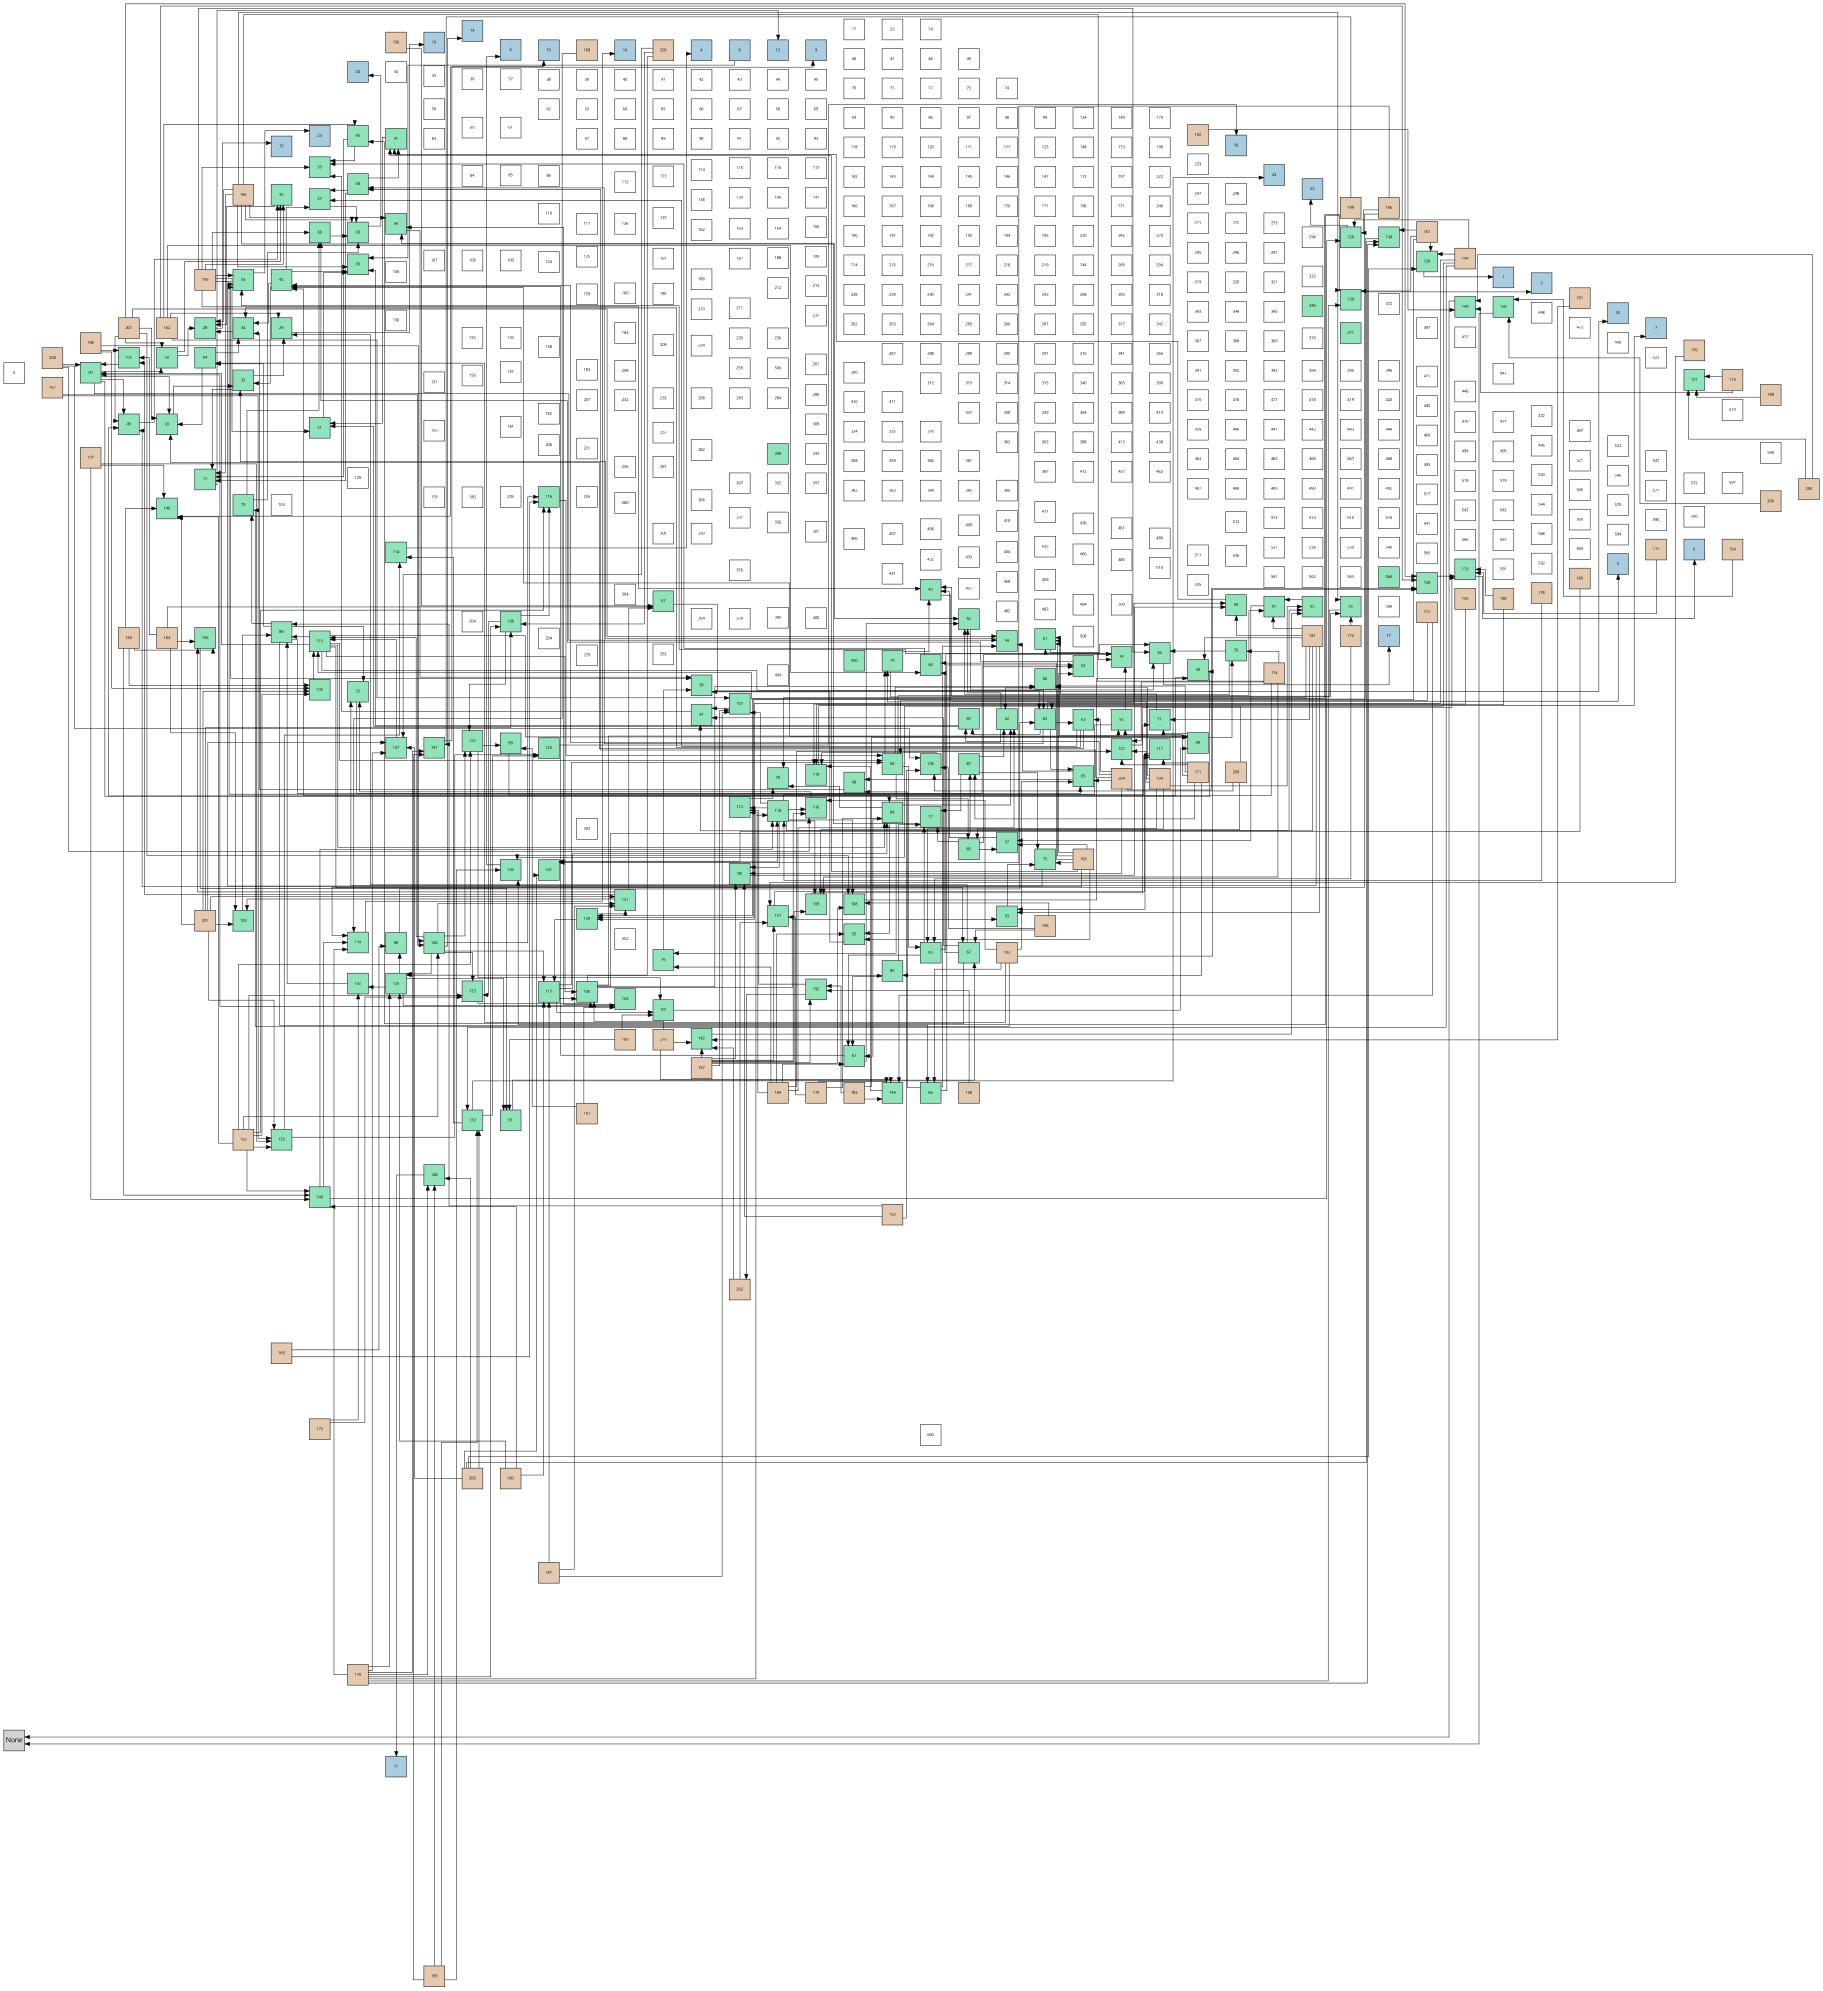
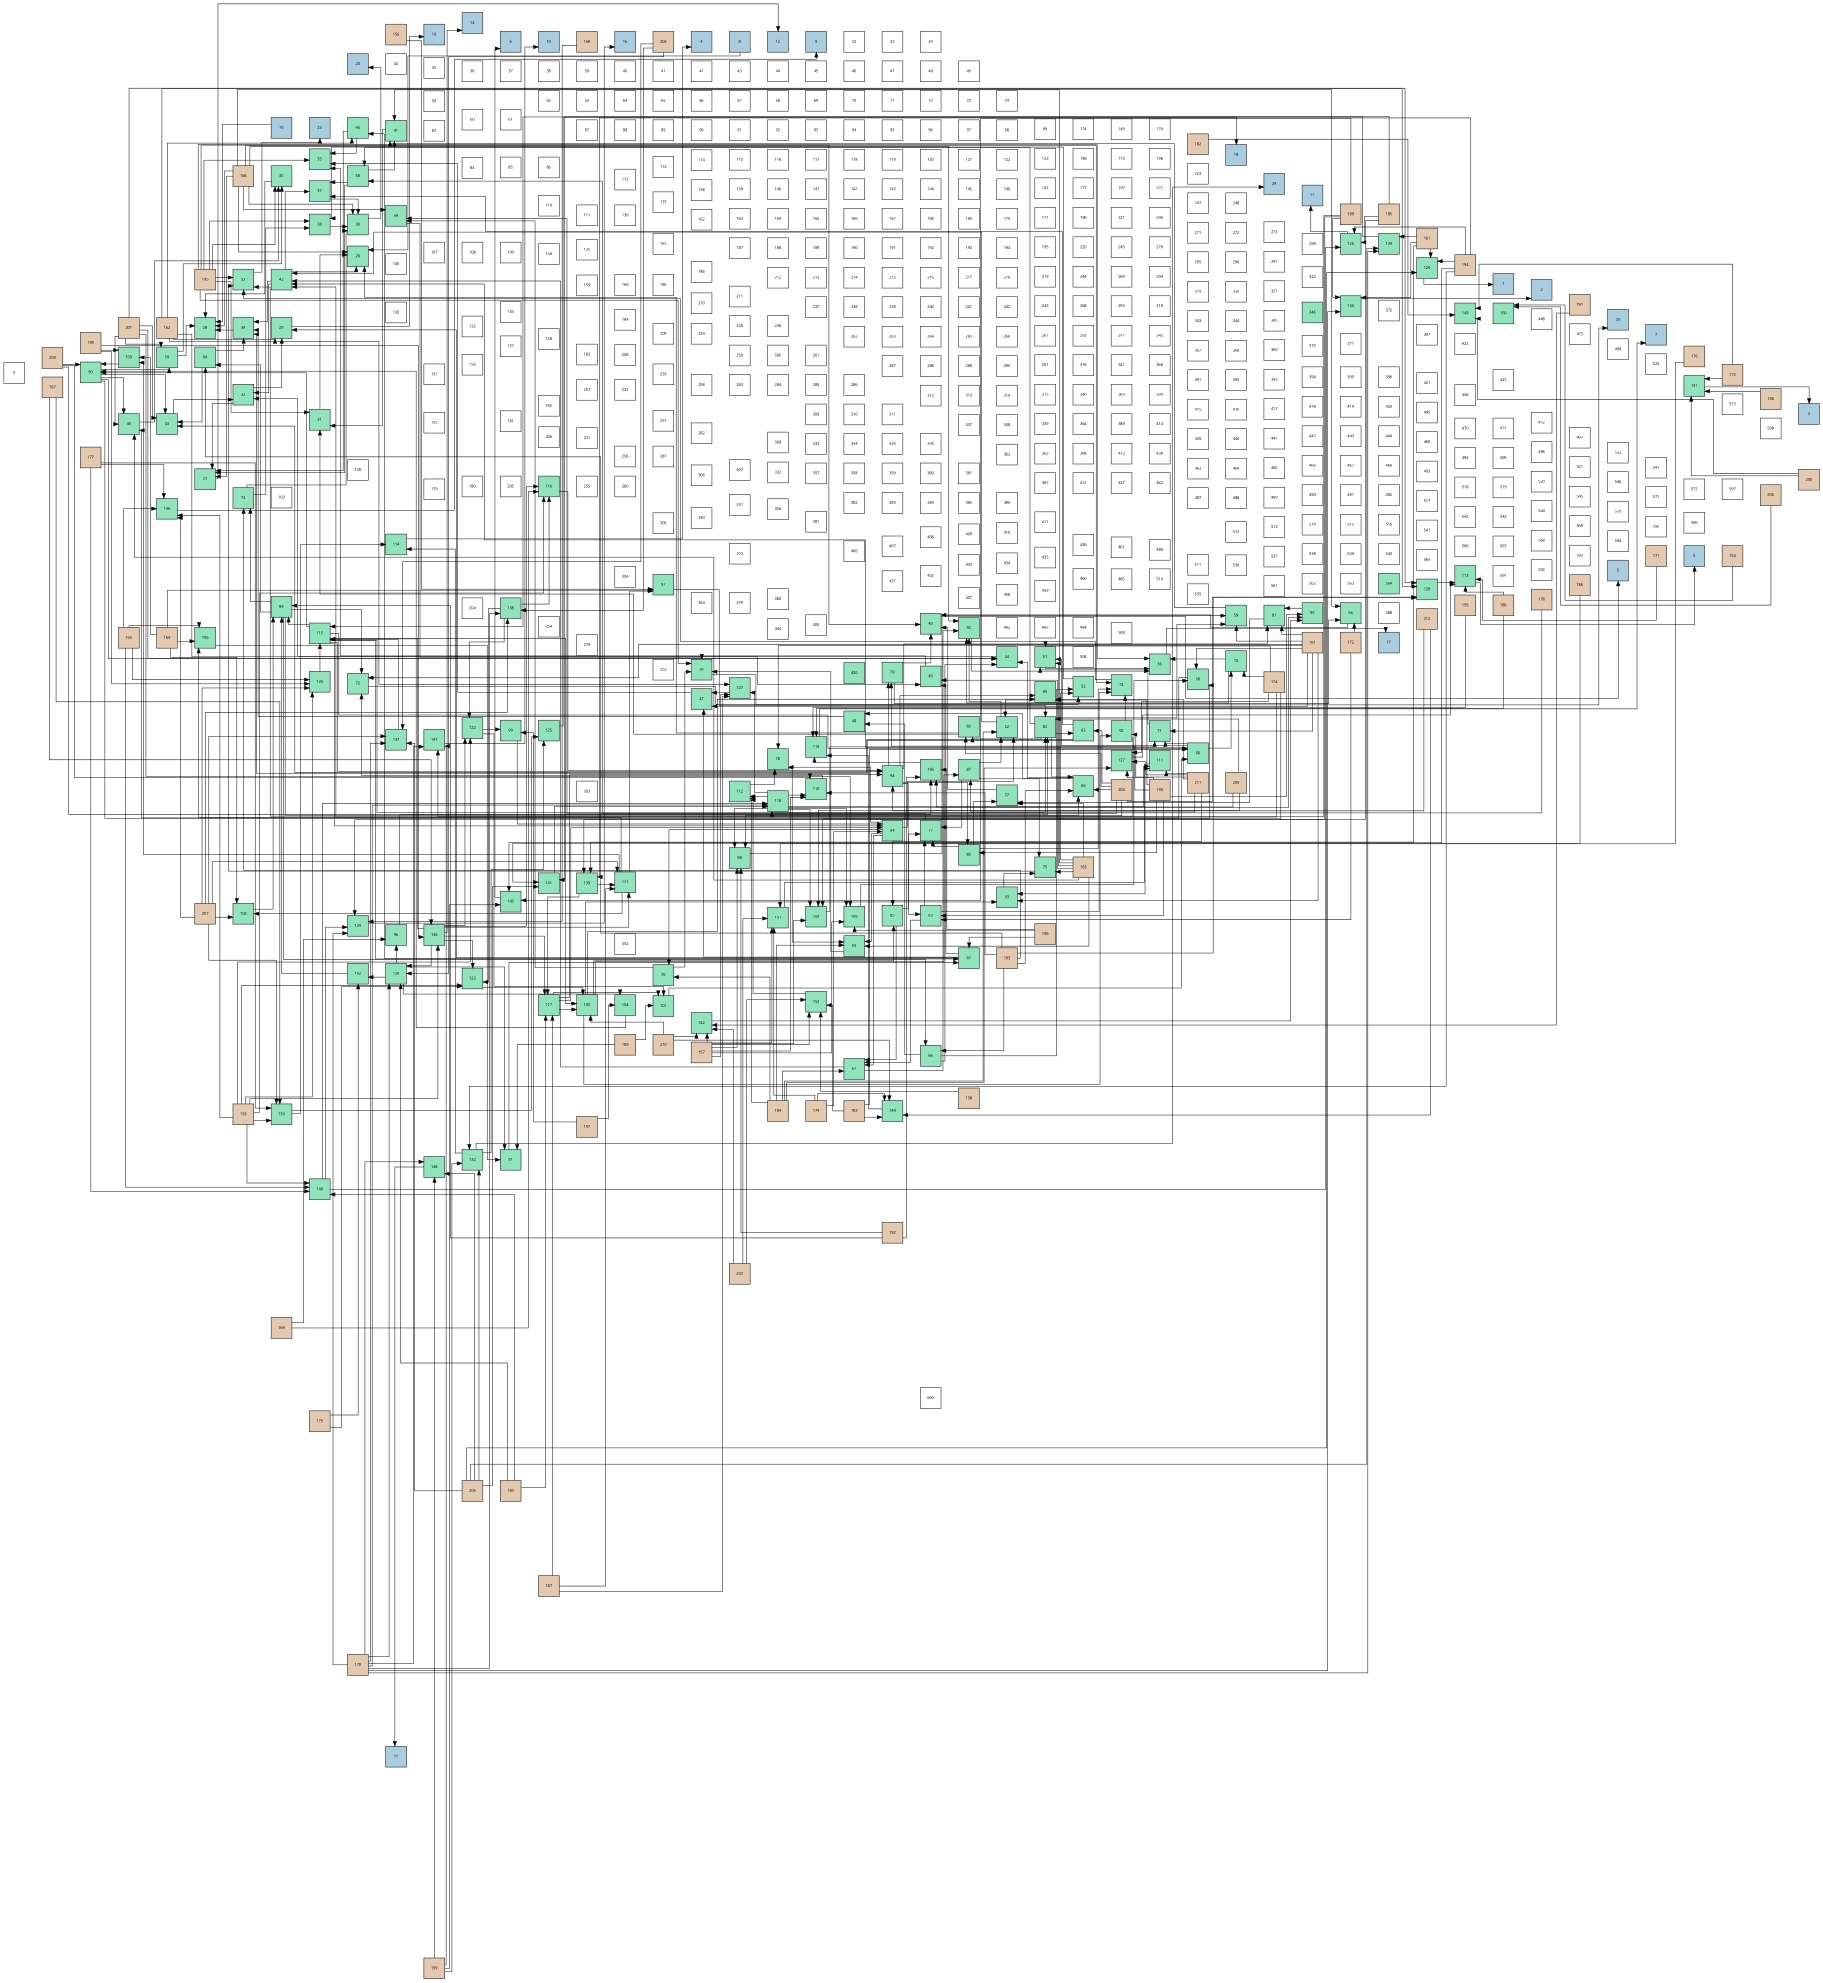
edge "28" -> "15": reversed
node "371": fillcolor #91e3bb -> #ffffff
node "3": added
node "308": fillcolor #91e3bb -> #ffffff
edge "104" -> "54": now "76" -> "54"
edge "78" -> "55": added
edge "152" -> "202": reversed
node "None": removed
